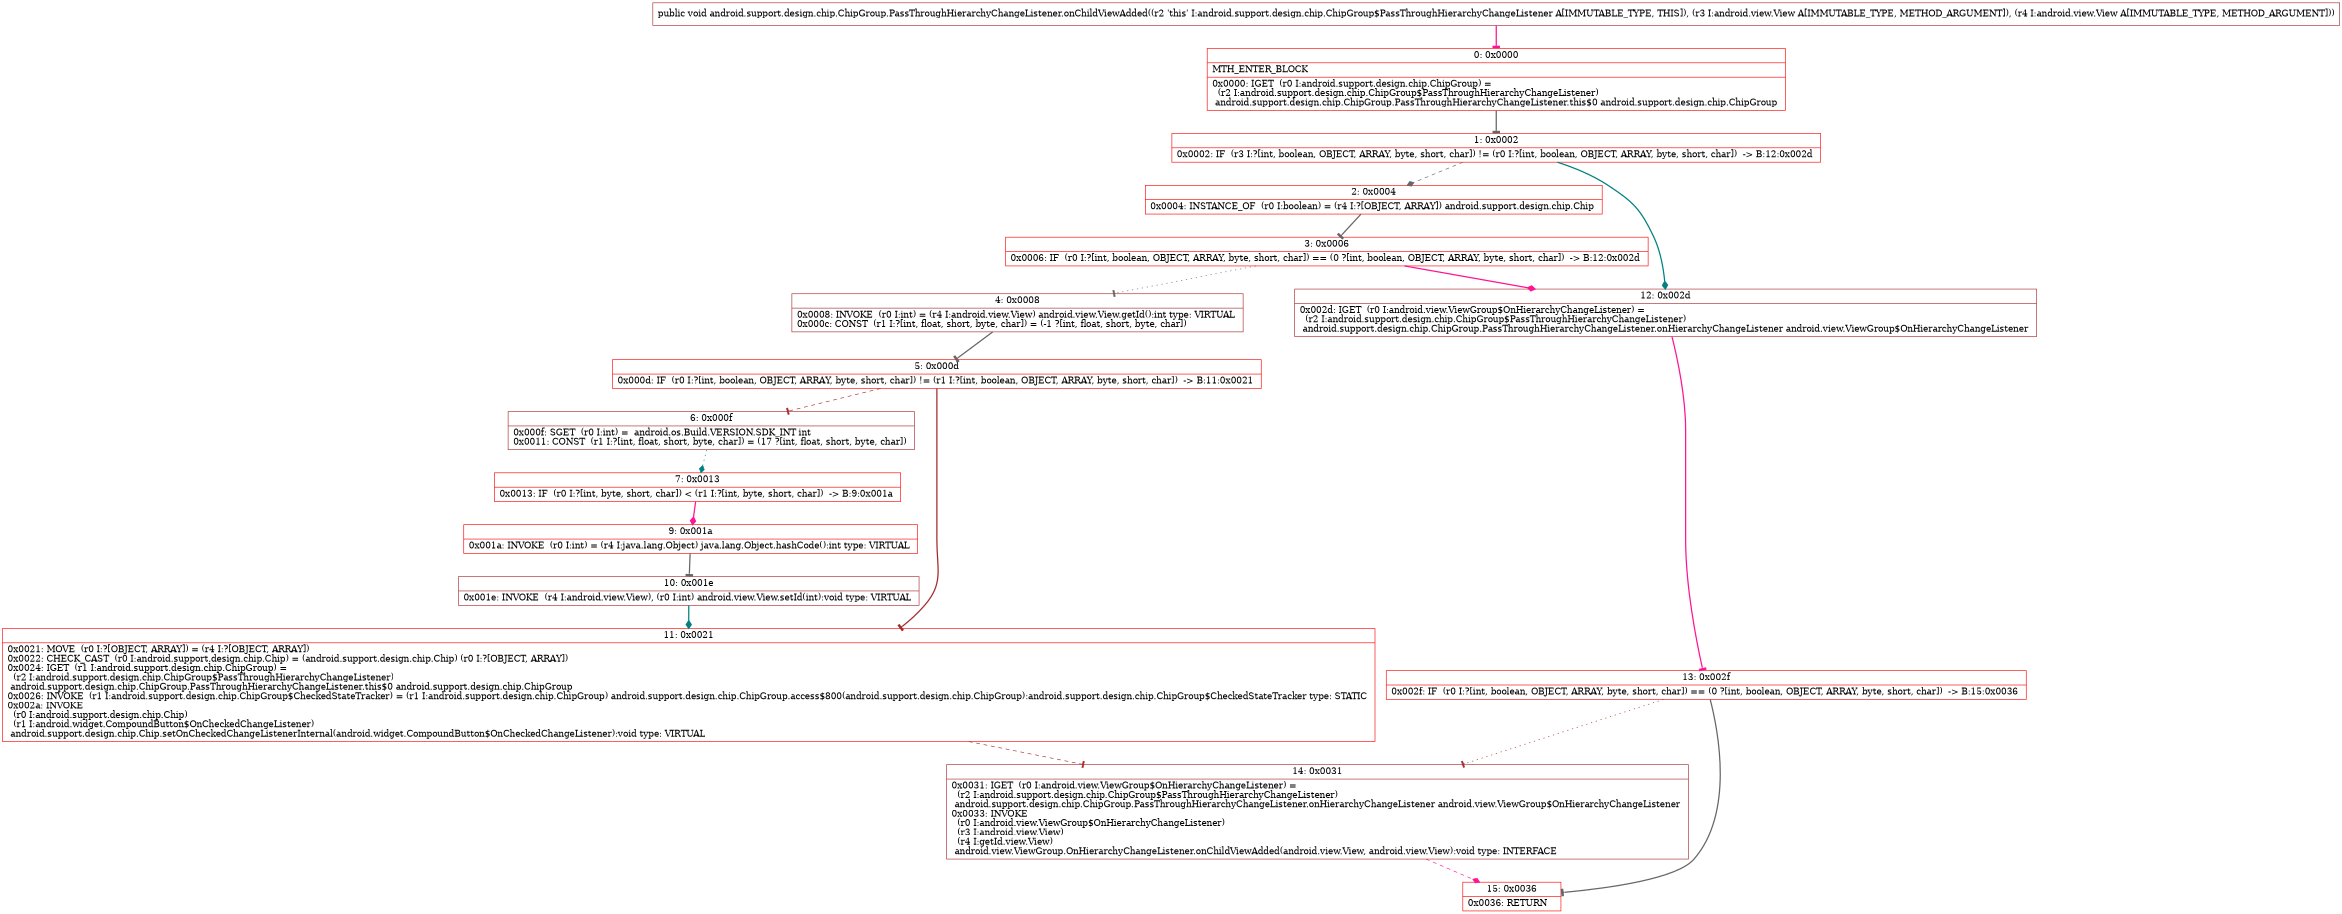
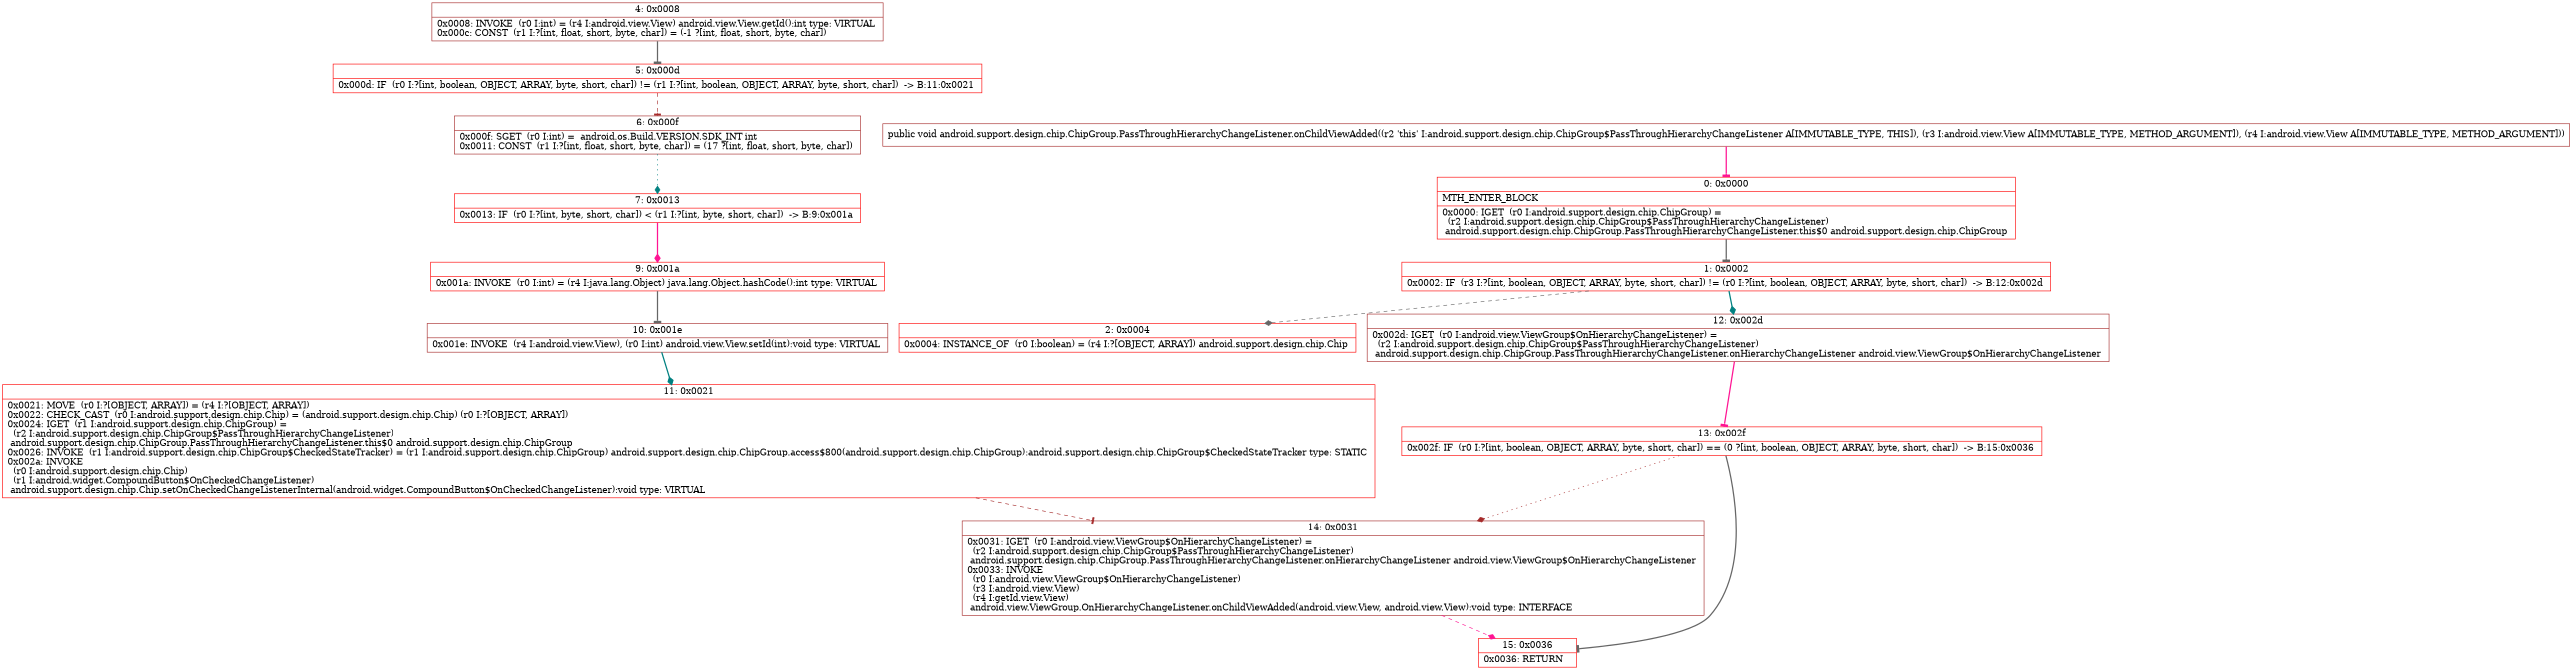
node "3: 0x0006": removed
edge "5: 0x000d" -> "11: 0x0021": removed
edge "13: 0x002f" -> "14: 0x0031": arrowhead tee -> diamond
